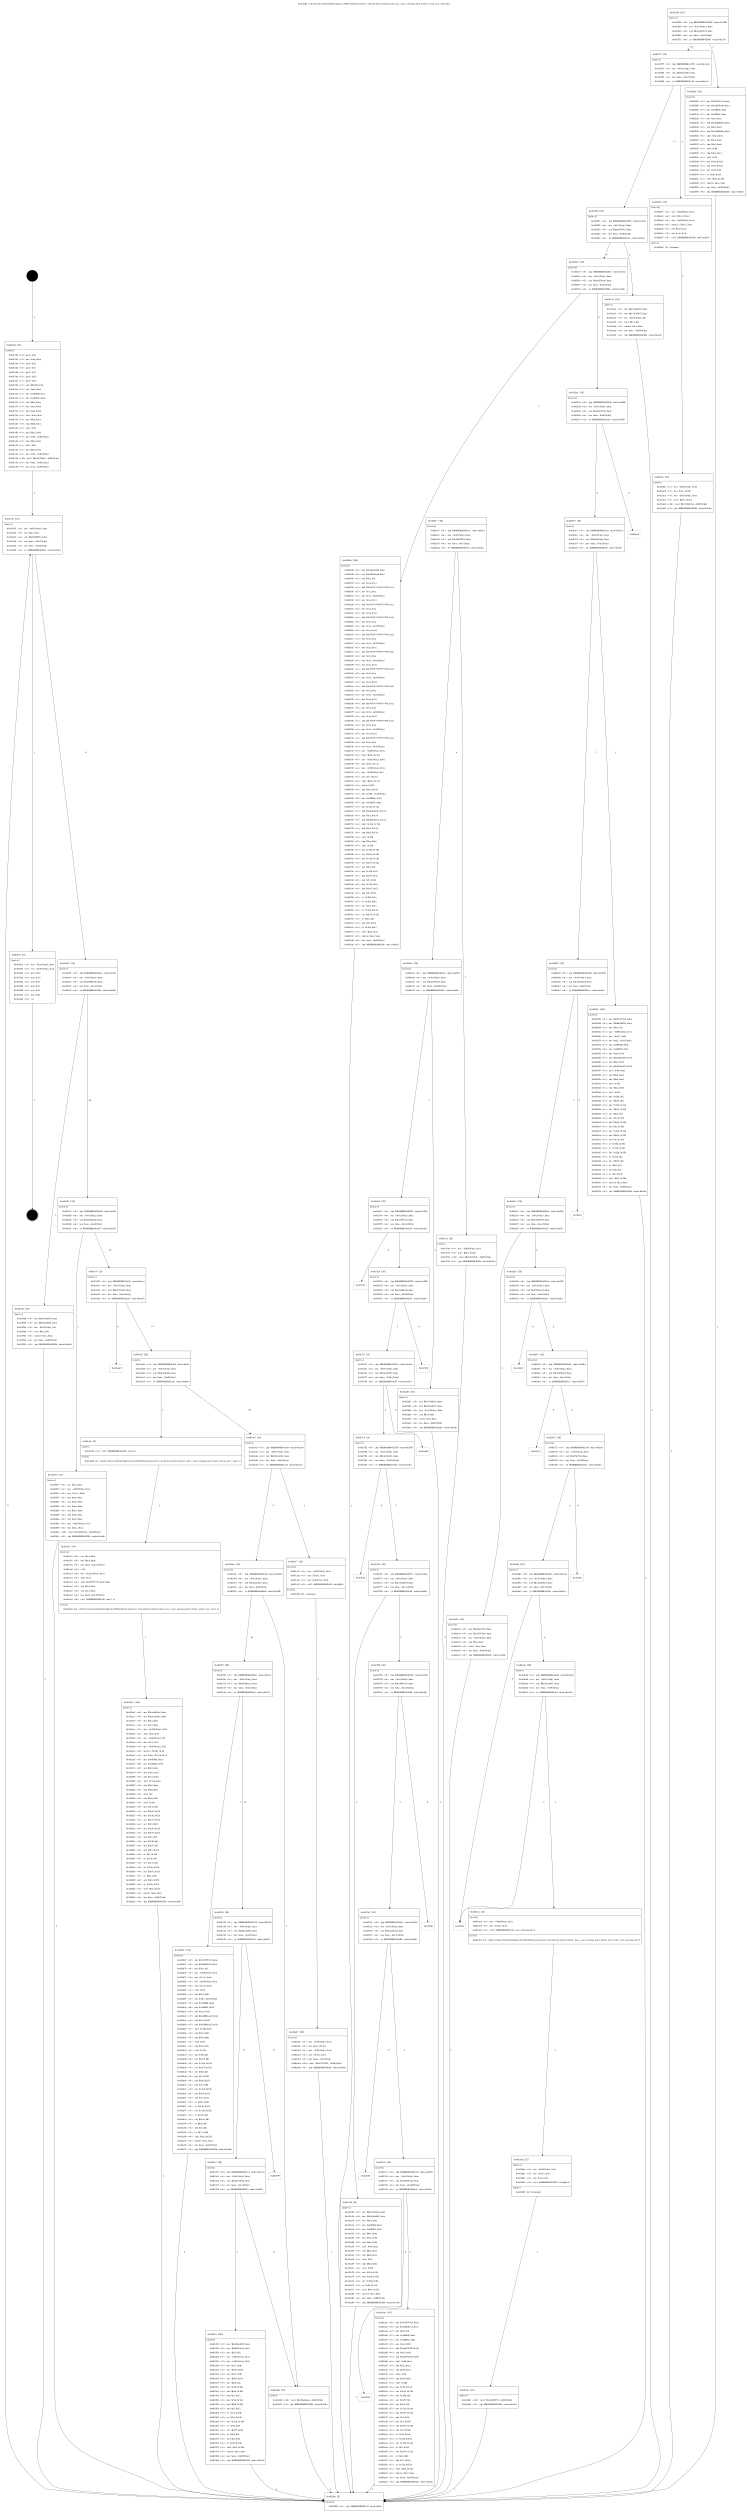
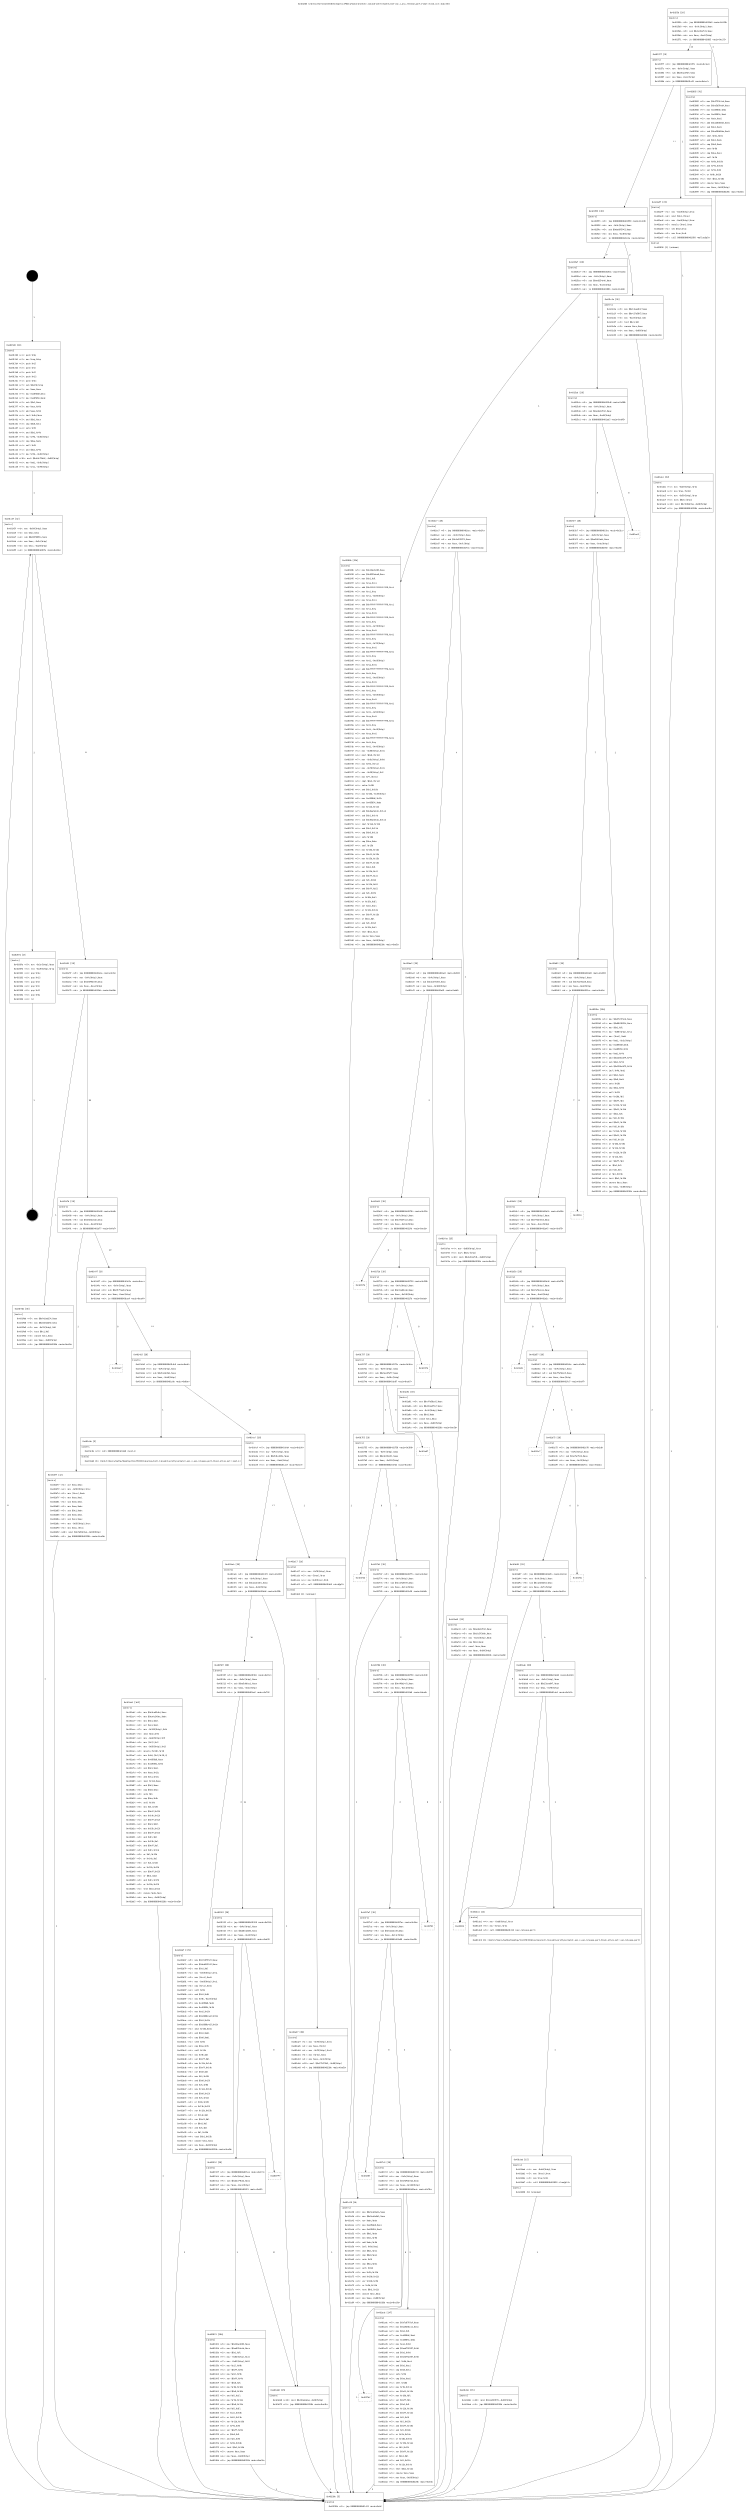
node "0x401c93 [44]": removed
